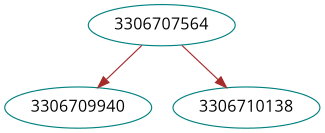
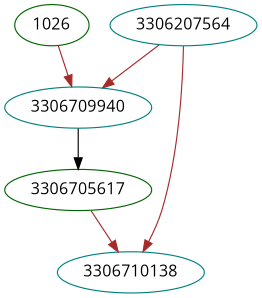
node "1026": added
node "3306707564": label "3306707564" -> "3306207564"
node "3306705617": added
